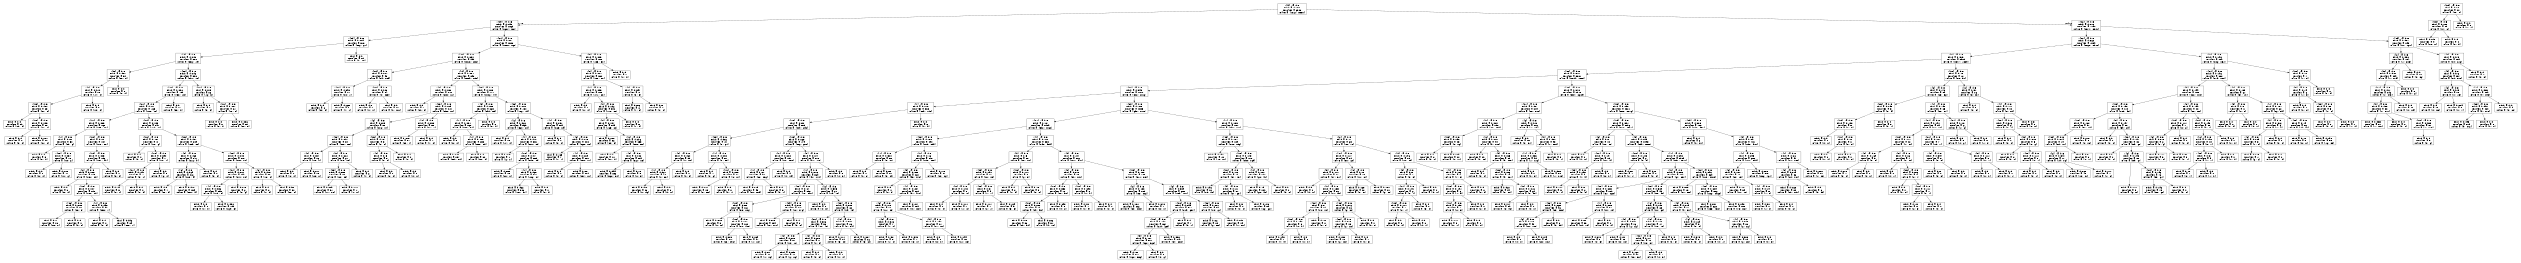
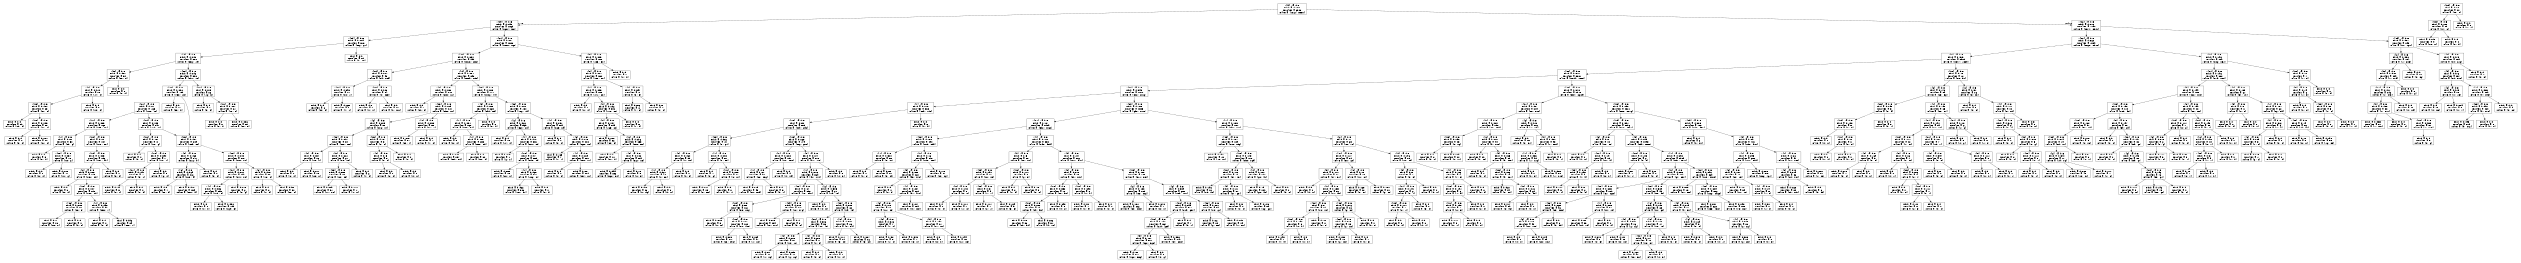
edge "X[22] <= 0.5 gini = 0.106 samples = 482 value = [758, 45]" -> "X[24] <= 0.5 gini = 0.11 samples = 465 value = [725, 45]": now "X[22] <= 0.5 gini = 0.106 samples = 482 value = [758, 45]" -> "X[13] <= 0.5 gini = 0.084 samples = 289 value = [459, 21]"
edge "X[6] <= 0.5 gini = 0.498 samples = 81 value = [59, 67]" -> "gini = 0.444 samples = 5 value = [6, 3]": now "X[20] <= 0.5 gini = 0.496 samples = 76 value = [53, 64]" -> "gini = 0.444 samples = 5 value = [6, 3]"
